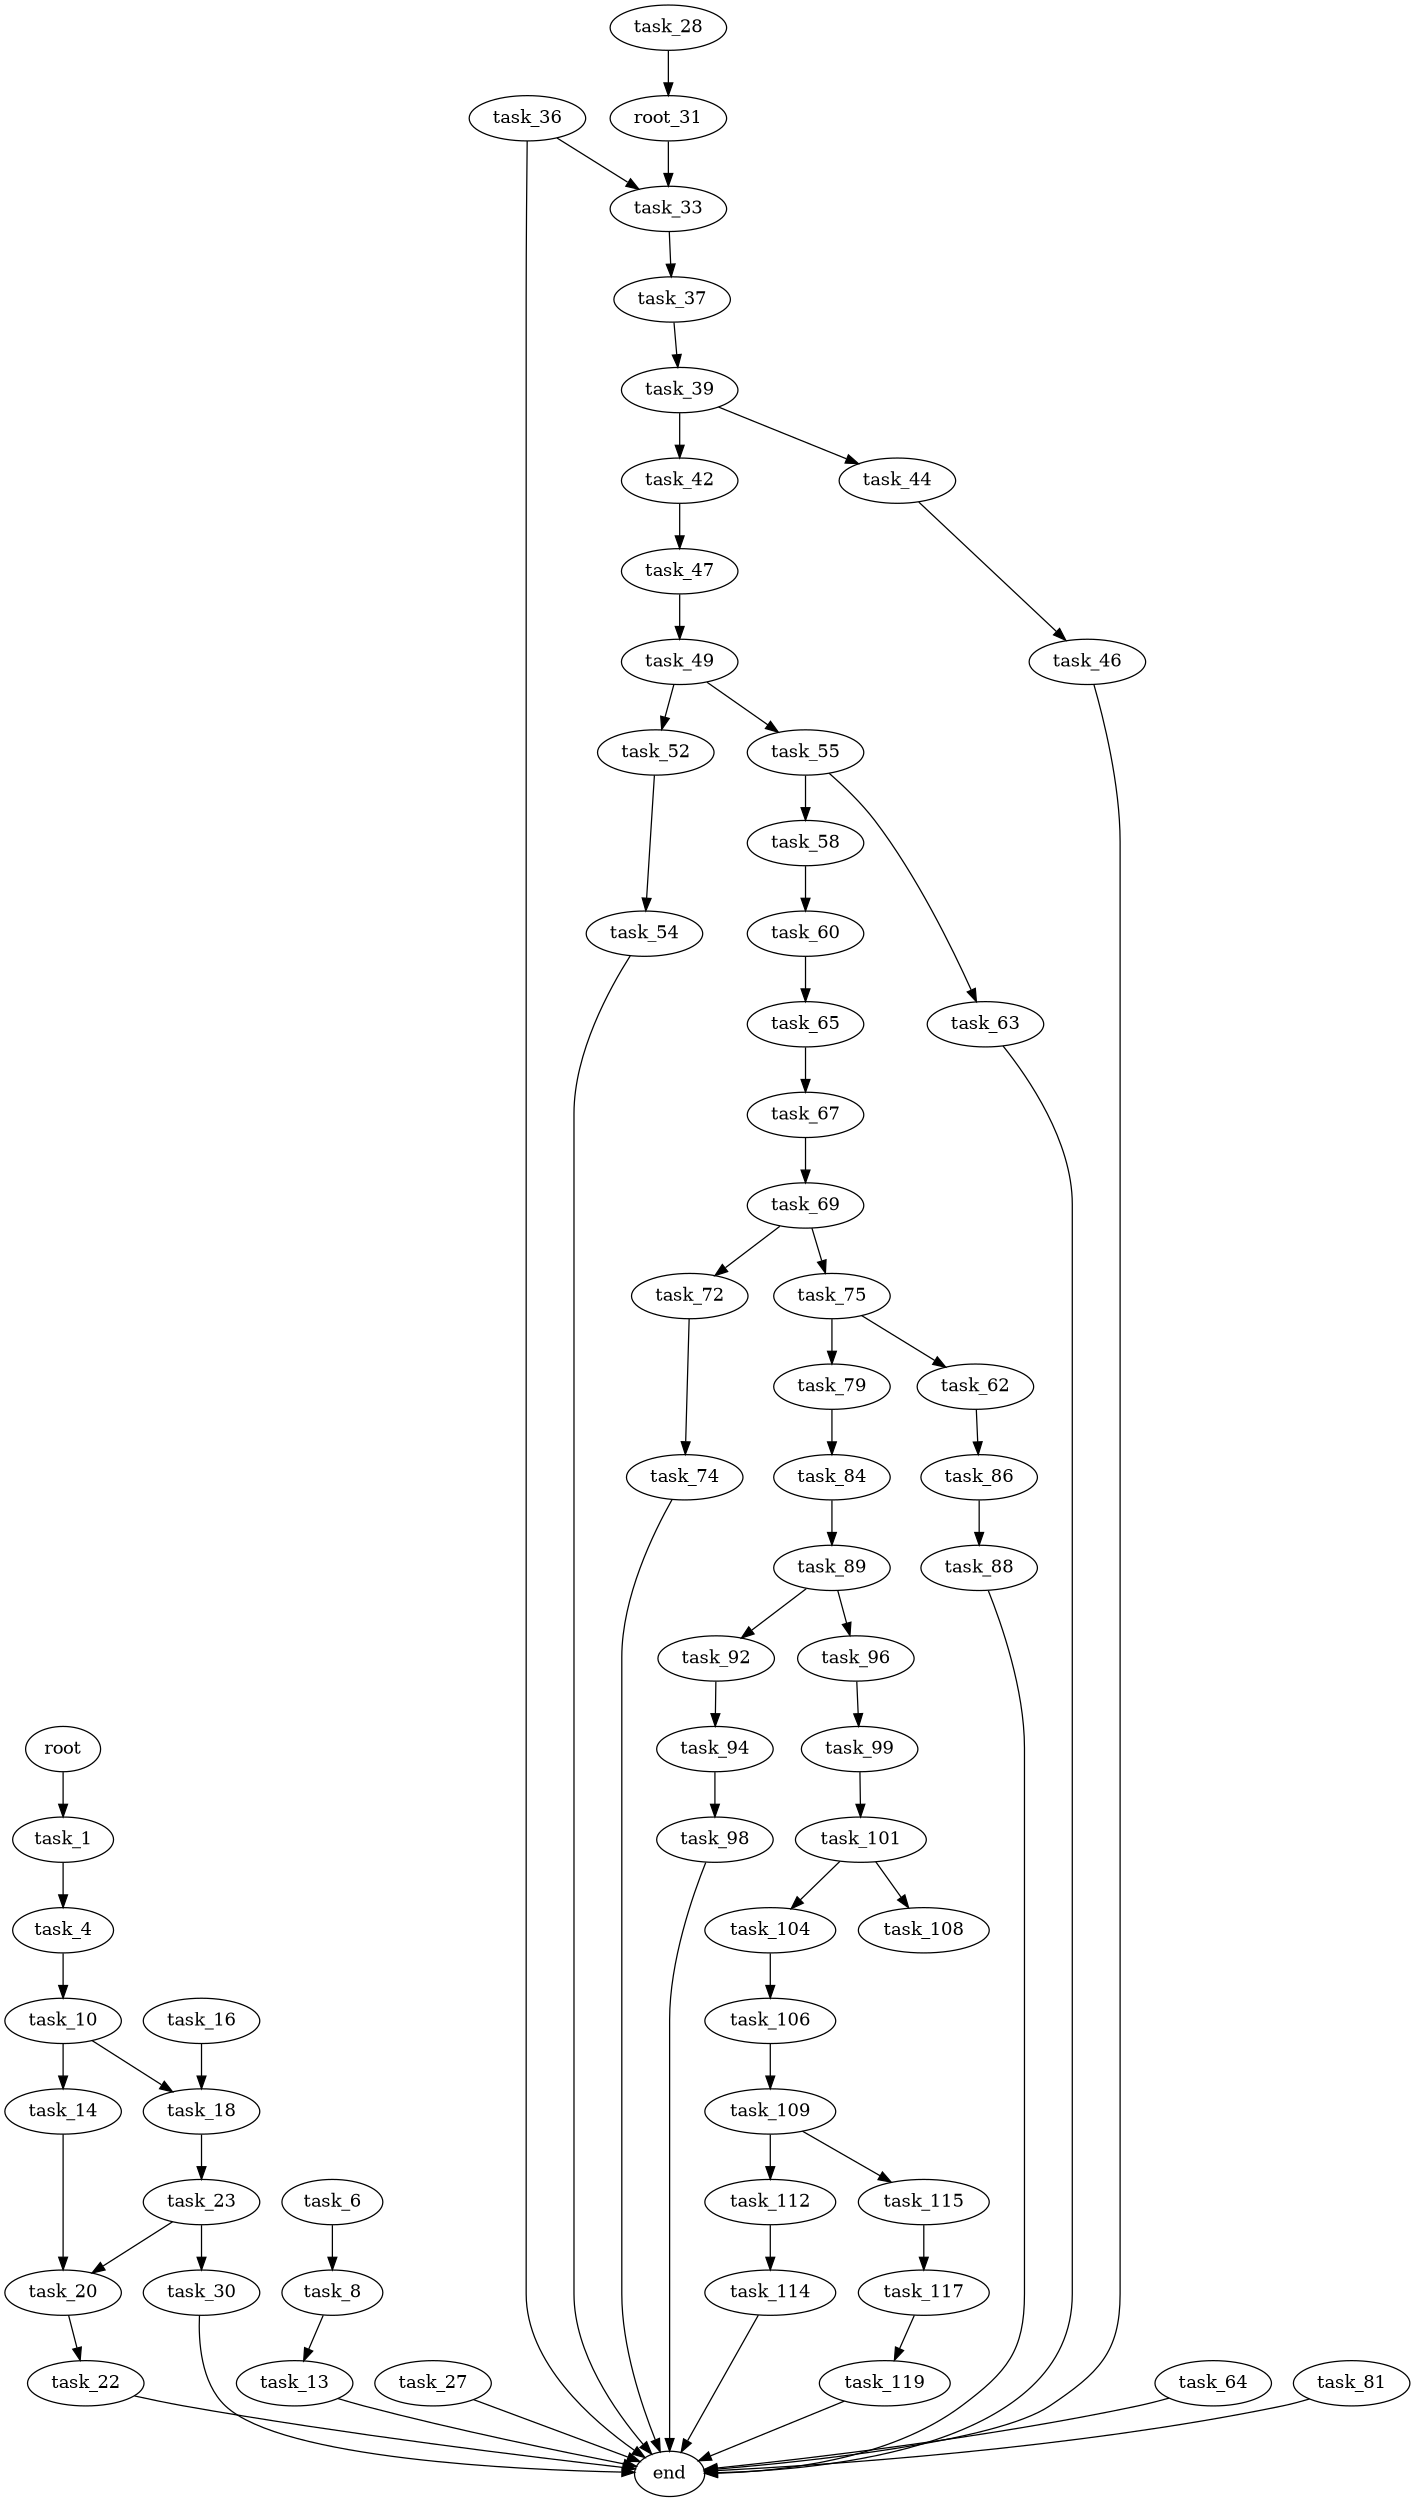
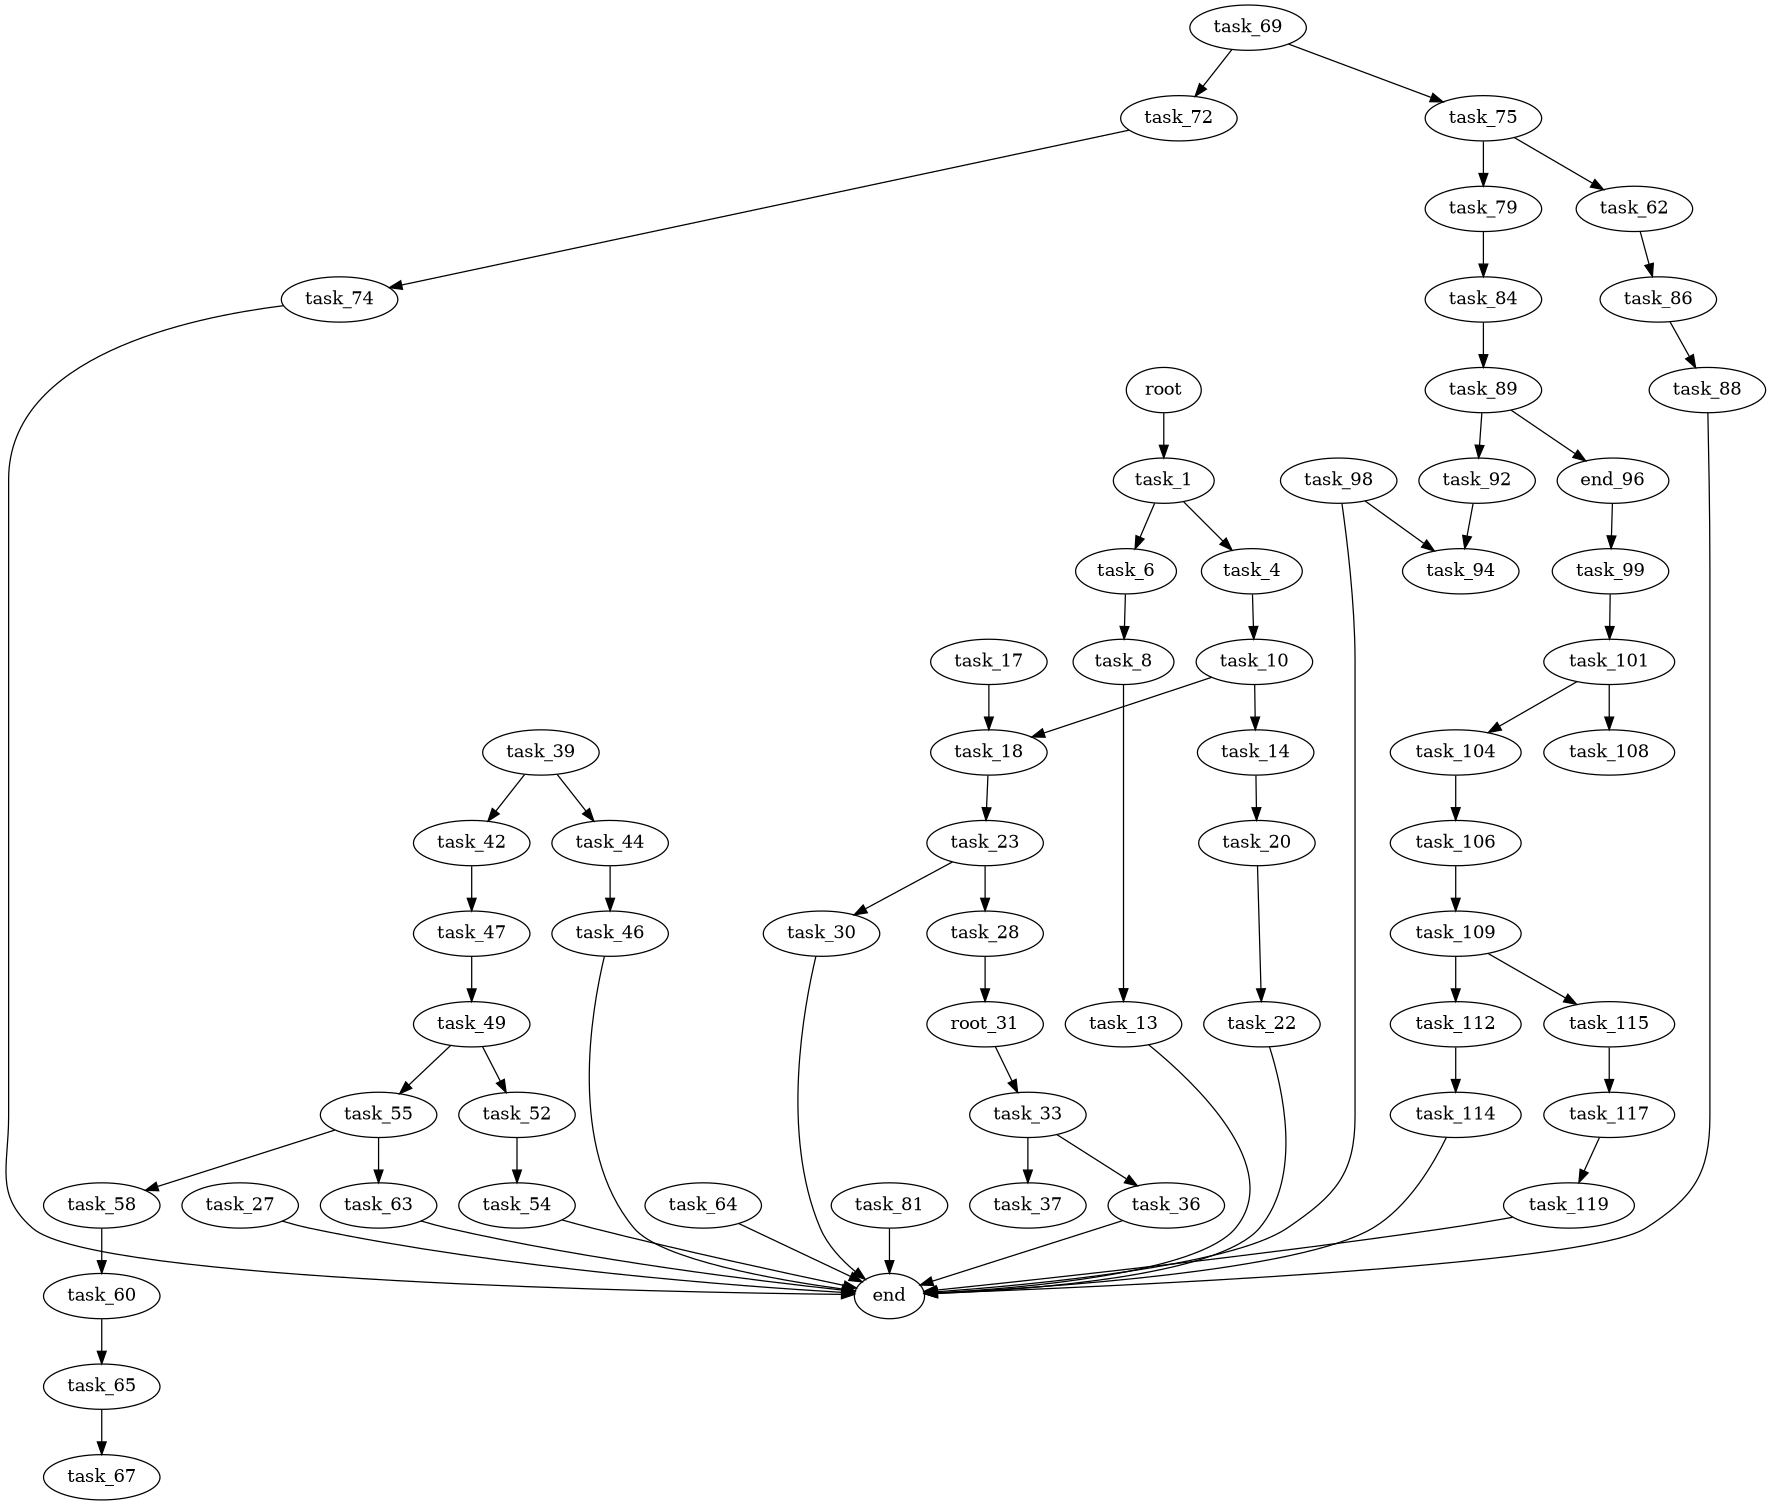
edge "task_36" -> "task_33": reversed
edge "task_37" -> "task_39": removed
edge "task_1" -> "task_6": added
edge "task_67" -> "task_69": removed
node "task_96": label "task_96" -> "end_96"
edge "task_94" -> "task_98": reversed
node "task_16": label "task_16" -> "task_17"
edge "task_23" -> "task_20": now "task_23" -> "task_28"
